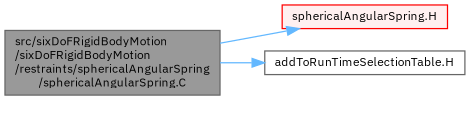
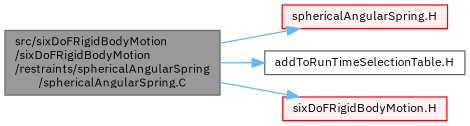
node "sixDoFRigidBodyMotion.H": added
